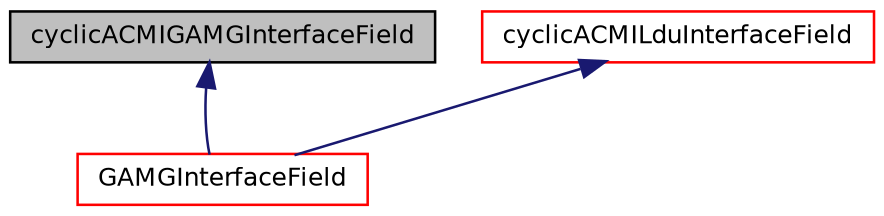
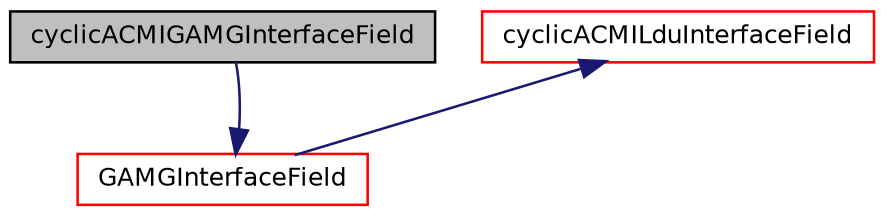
edge "GAMGInterfaceField" -> "cyclicACMIGAMGInterfaceField": reversed
